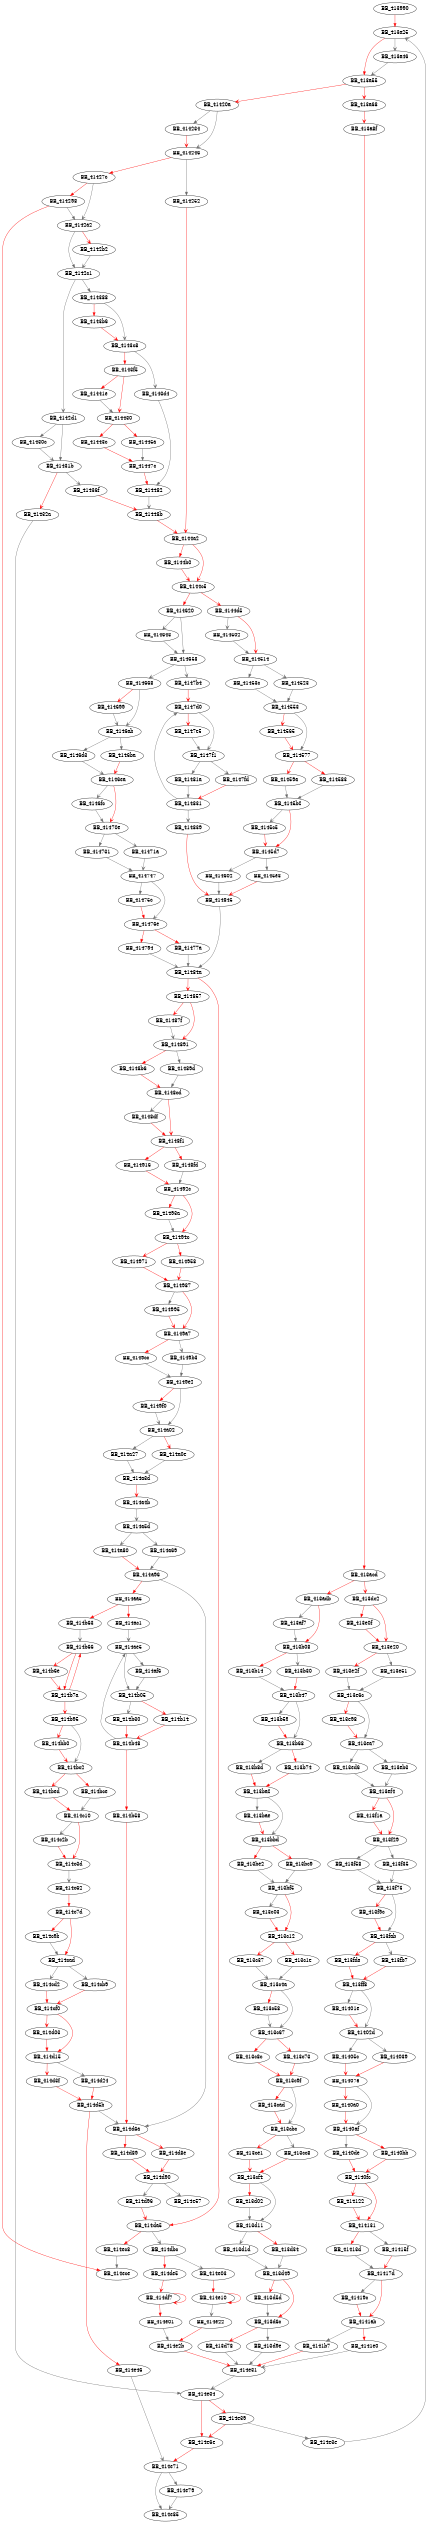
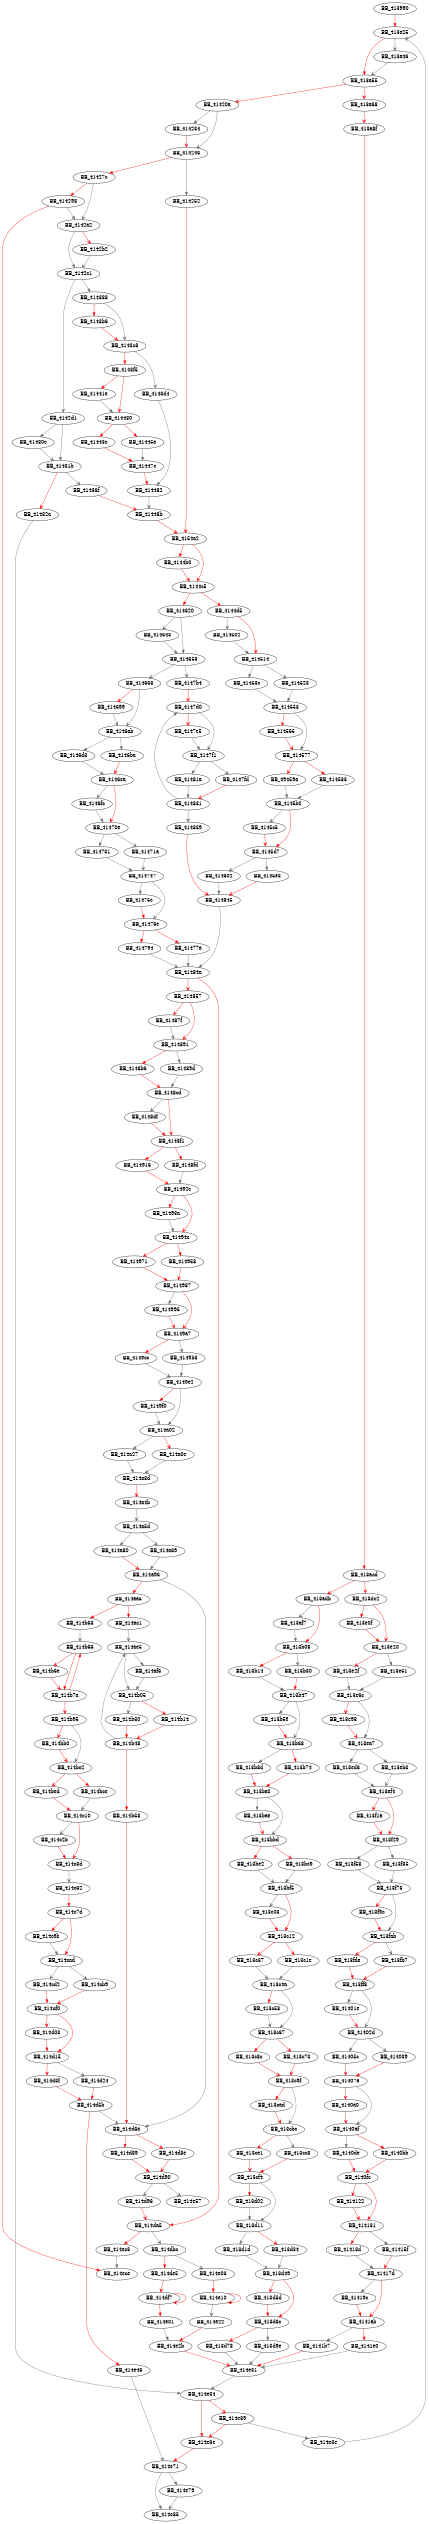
node "BB_4144a2": label "BB_4144a2" -> "BB_4154a2"
node "BB_41459a": label "BB_41459a" -> "BB_49459a"
edge "BB_413d5d" -> "BB_413d6c": color gray40 -> red
